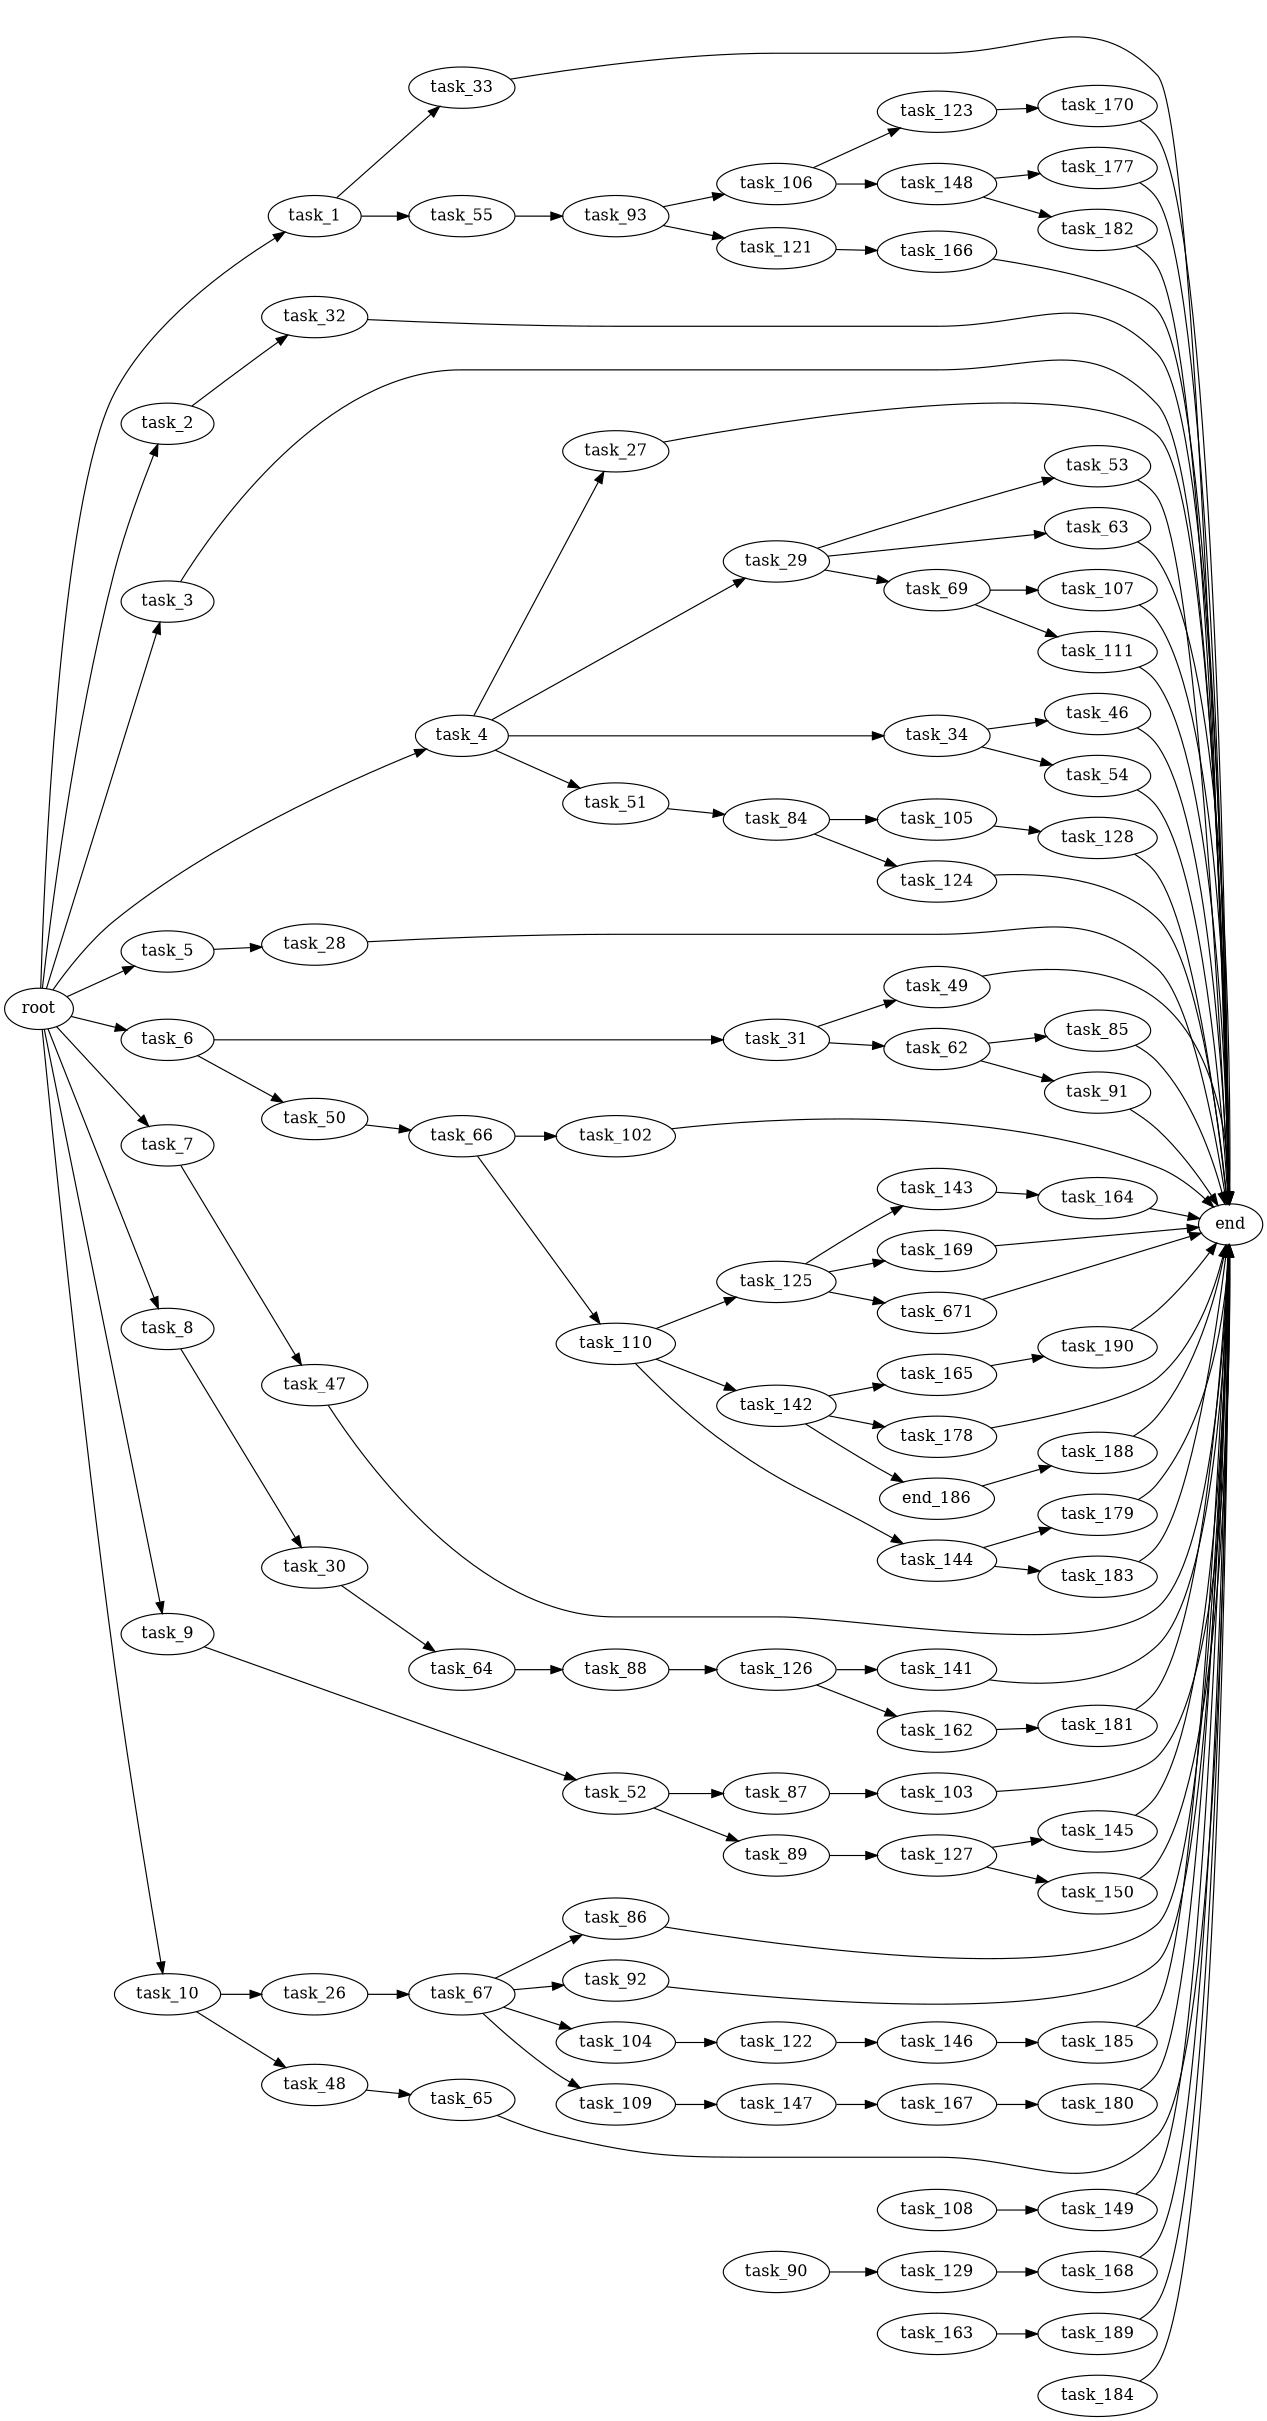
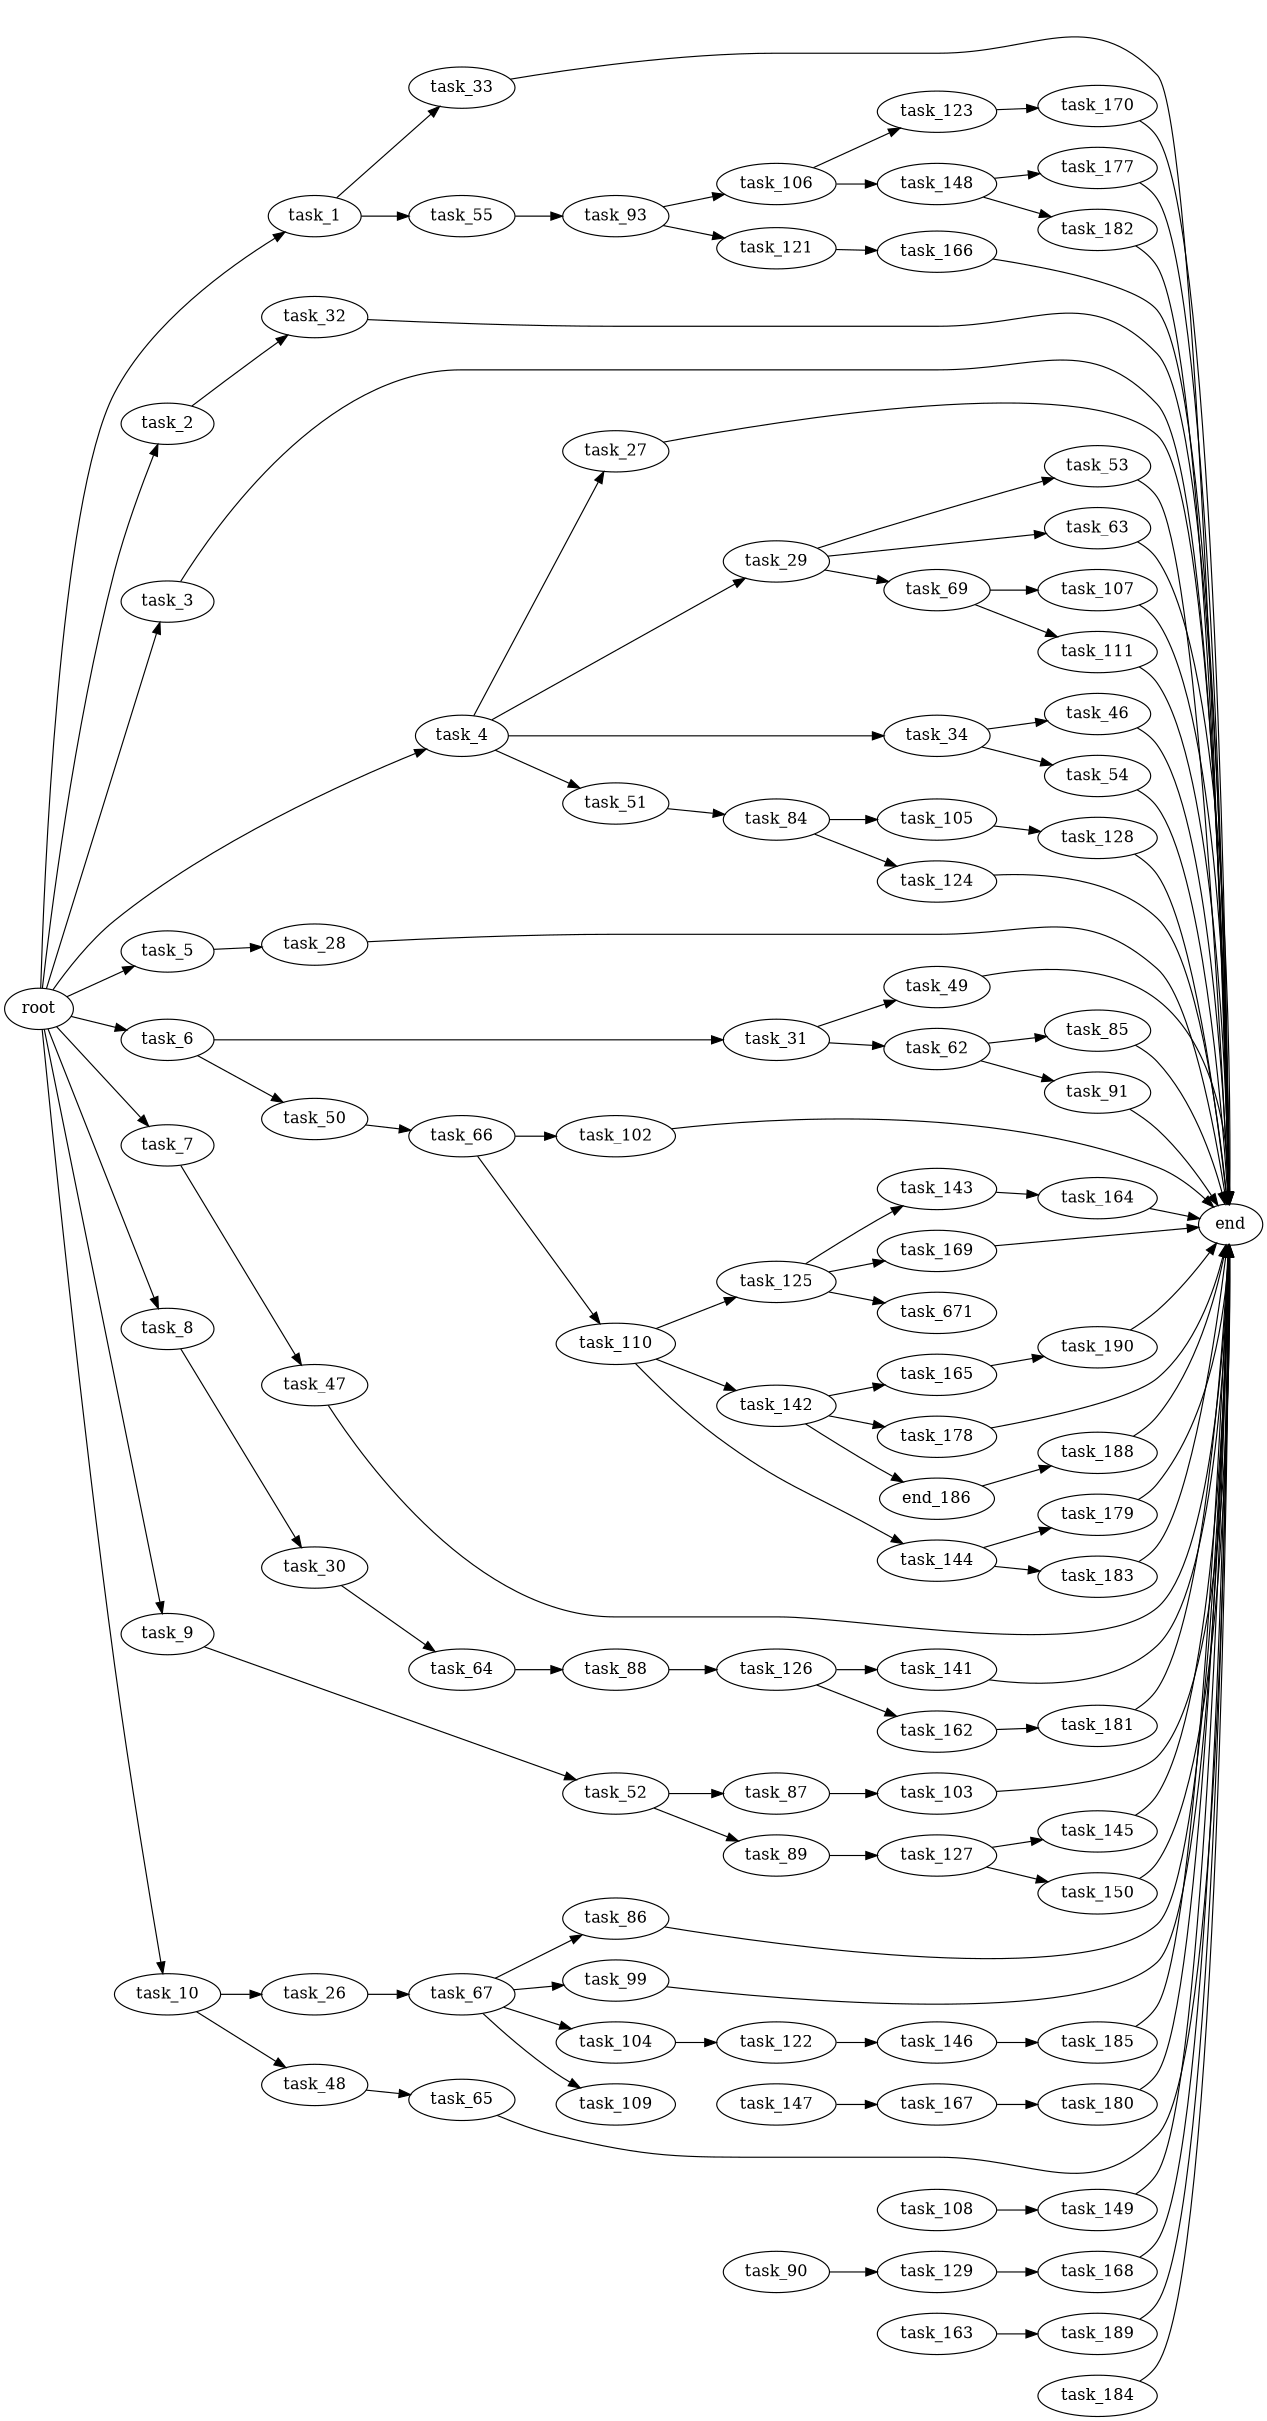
edge "task_671" -> "end": removed
node "task_92": label "task_92" -> "task_99"
edge "task_109" -> "task_147": removed
